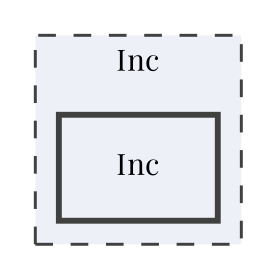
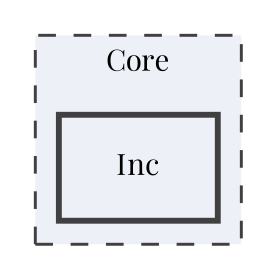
cluster "Inc": label "Inc" -> "Core"
